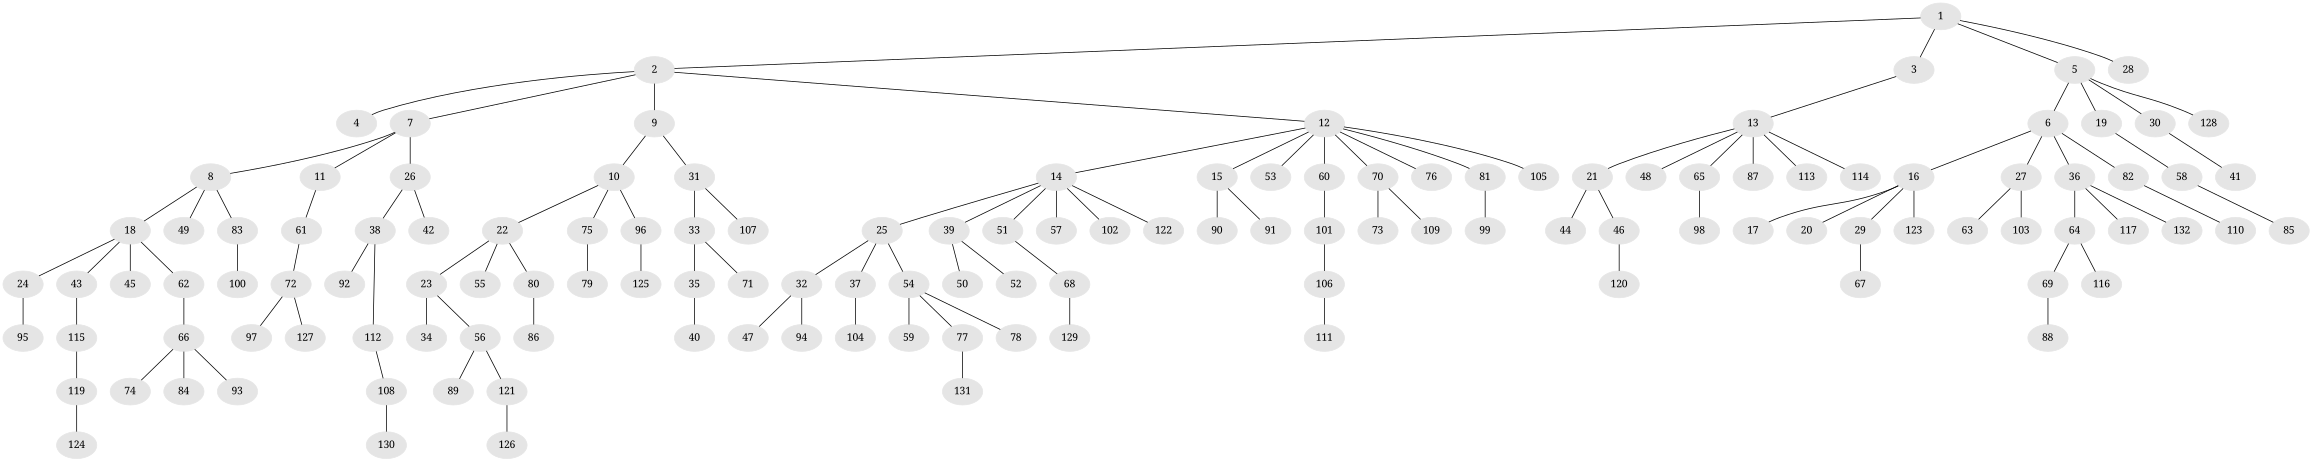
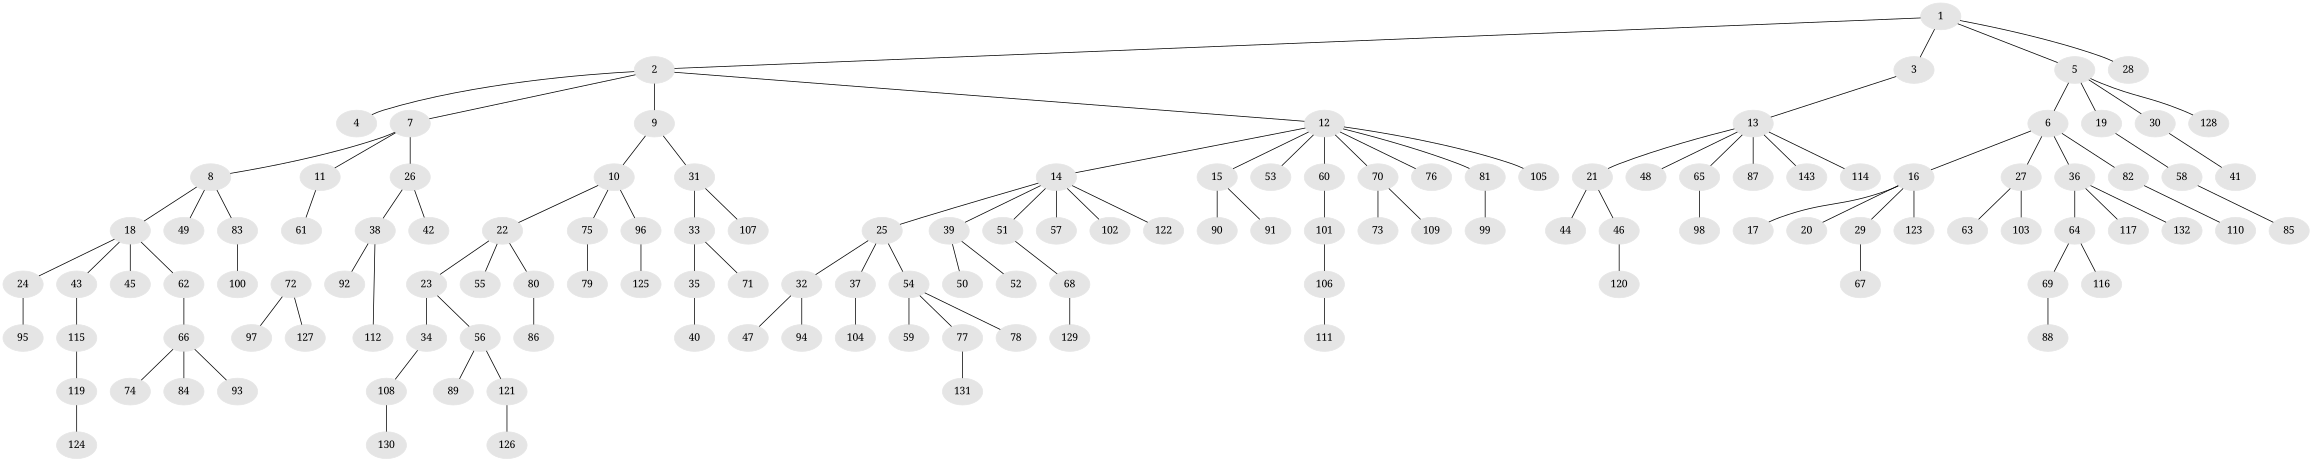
node "113": label "113" -> "143"
edge "61" -- "72": removed
edge "112" -- "108": now "34" -- "108"
